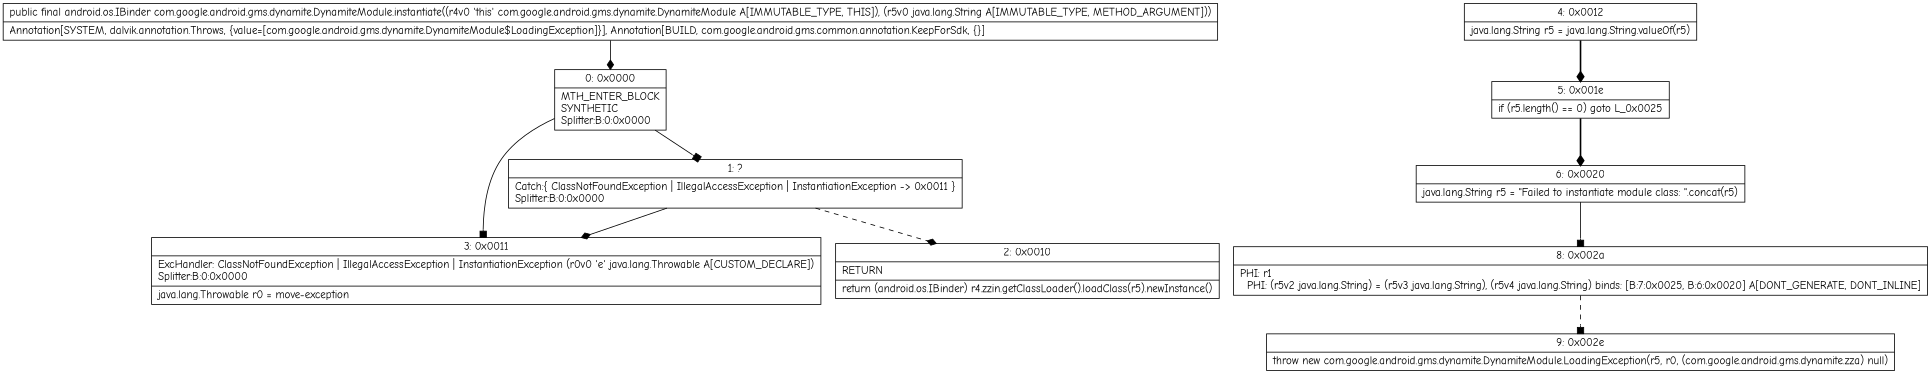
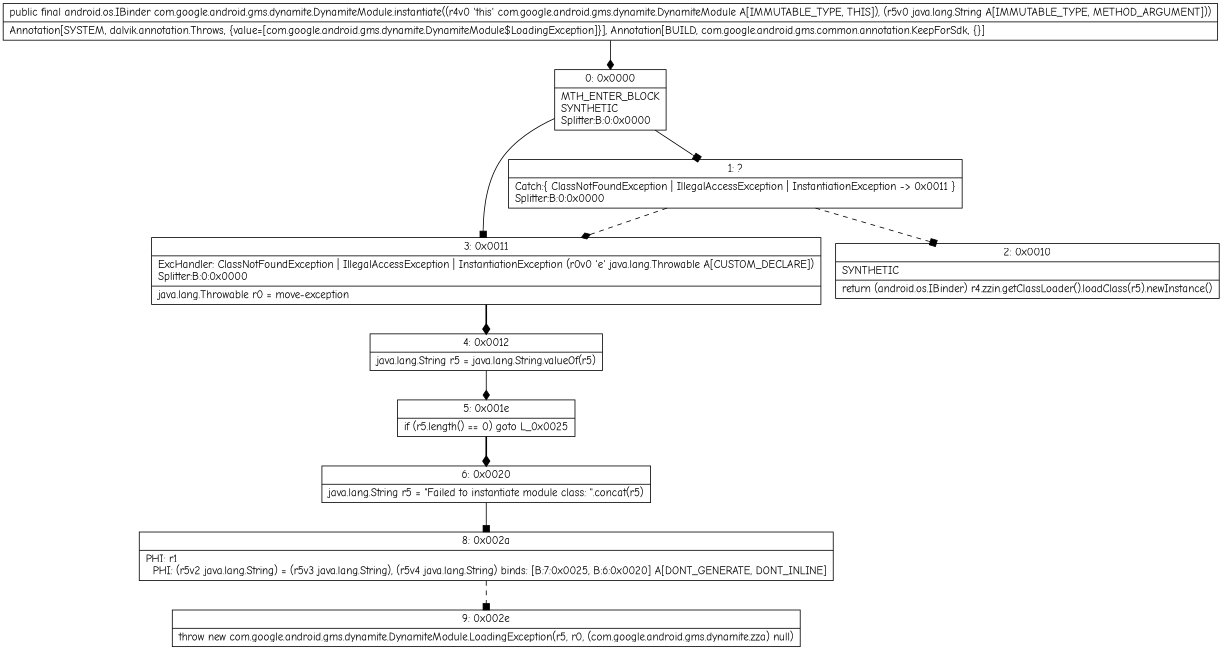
edge "4: 0x0012" -> "5: 0x001e": style bold -> solid
edge "1: ?" -> "3: 0x0011": style solid -> dashed
edge "1: ?" -> "2: 0x0010": arrowhead diamond -> box
node "2: 0x0010": text "RETURN" -> "SYNTHETIC"
edge "3: 0x0011" -> "4: 0x0012": added
